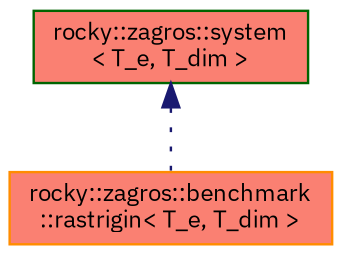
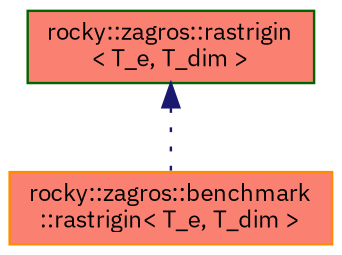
node "rocky::zagros::system < T_e, T_dim >": label "rocky::zagros::system < T_e, T_dim >" -> "rocky::zagros::rastrigin < T_e, T_dim >"
